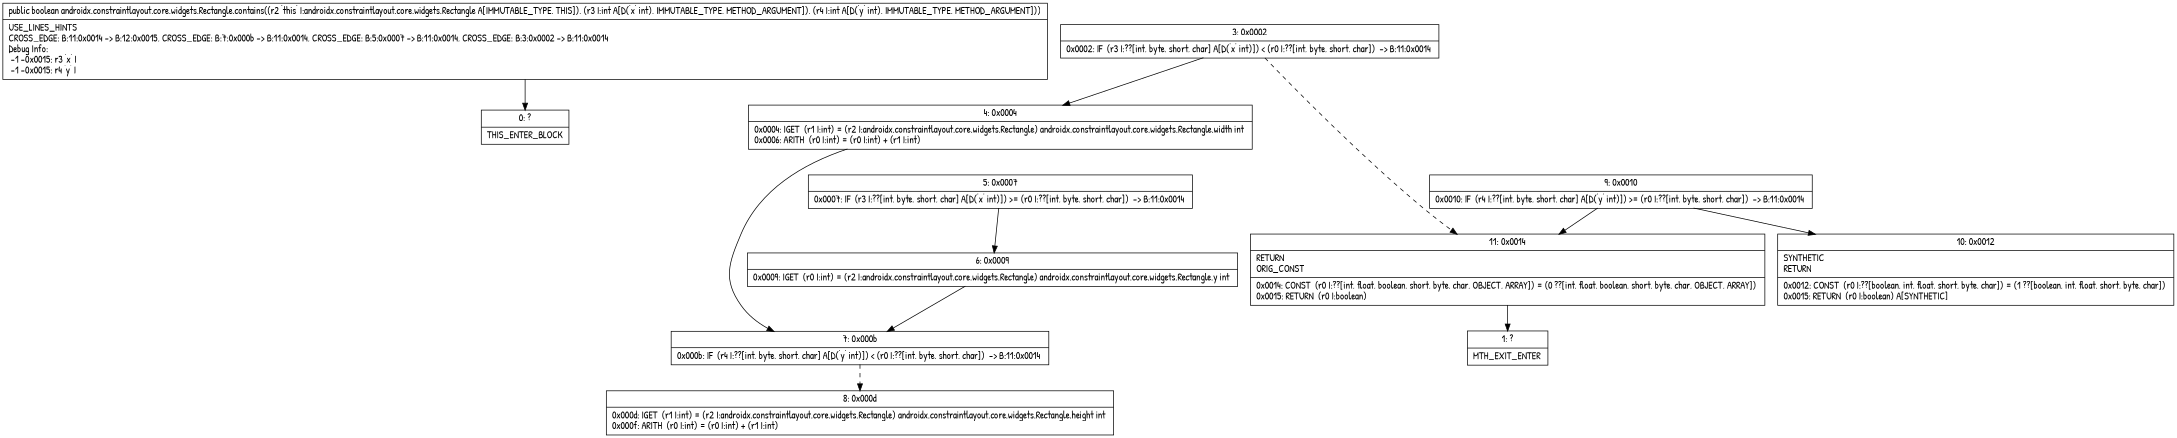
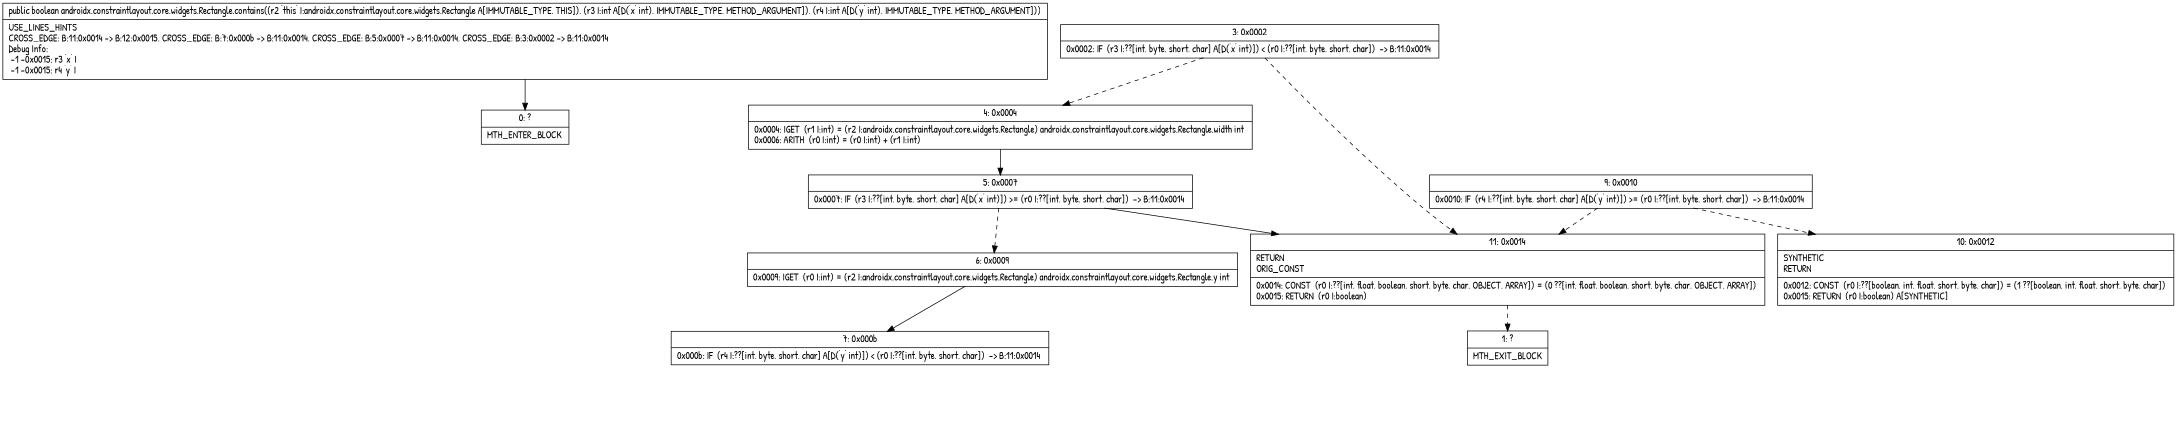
edge "3: 0x0002" -> "4: 0x0004": style solid -> dashed
node "0: ?": text "THIS_ENTER_BLOCK" -> "MTH_ENTER_BLOCK"
edge "9: 0x0010" -> "11: 0x0014": style solid -> dashed
edge "9: 0x0010" -> "10: 0x0012": style solid -> dashed
edge "4: 0x0004" -> "7: 0x000b": now "4: 0x0004" -> "5: 0x0007"
edge "5: 0x0007" -> "11: 0x0014": added
edge "5: 0x0007" -> "6: 0x0009": style solid -> dashed
edge "11: 0x0014" -> "1: ?": style solid -> dashed
node "1: ?": text "MTH_EXIT_ENTER" -> "MTH_EXIT_BLOCK"
node "8: 0x000d": removed
